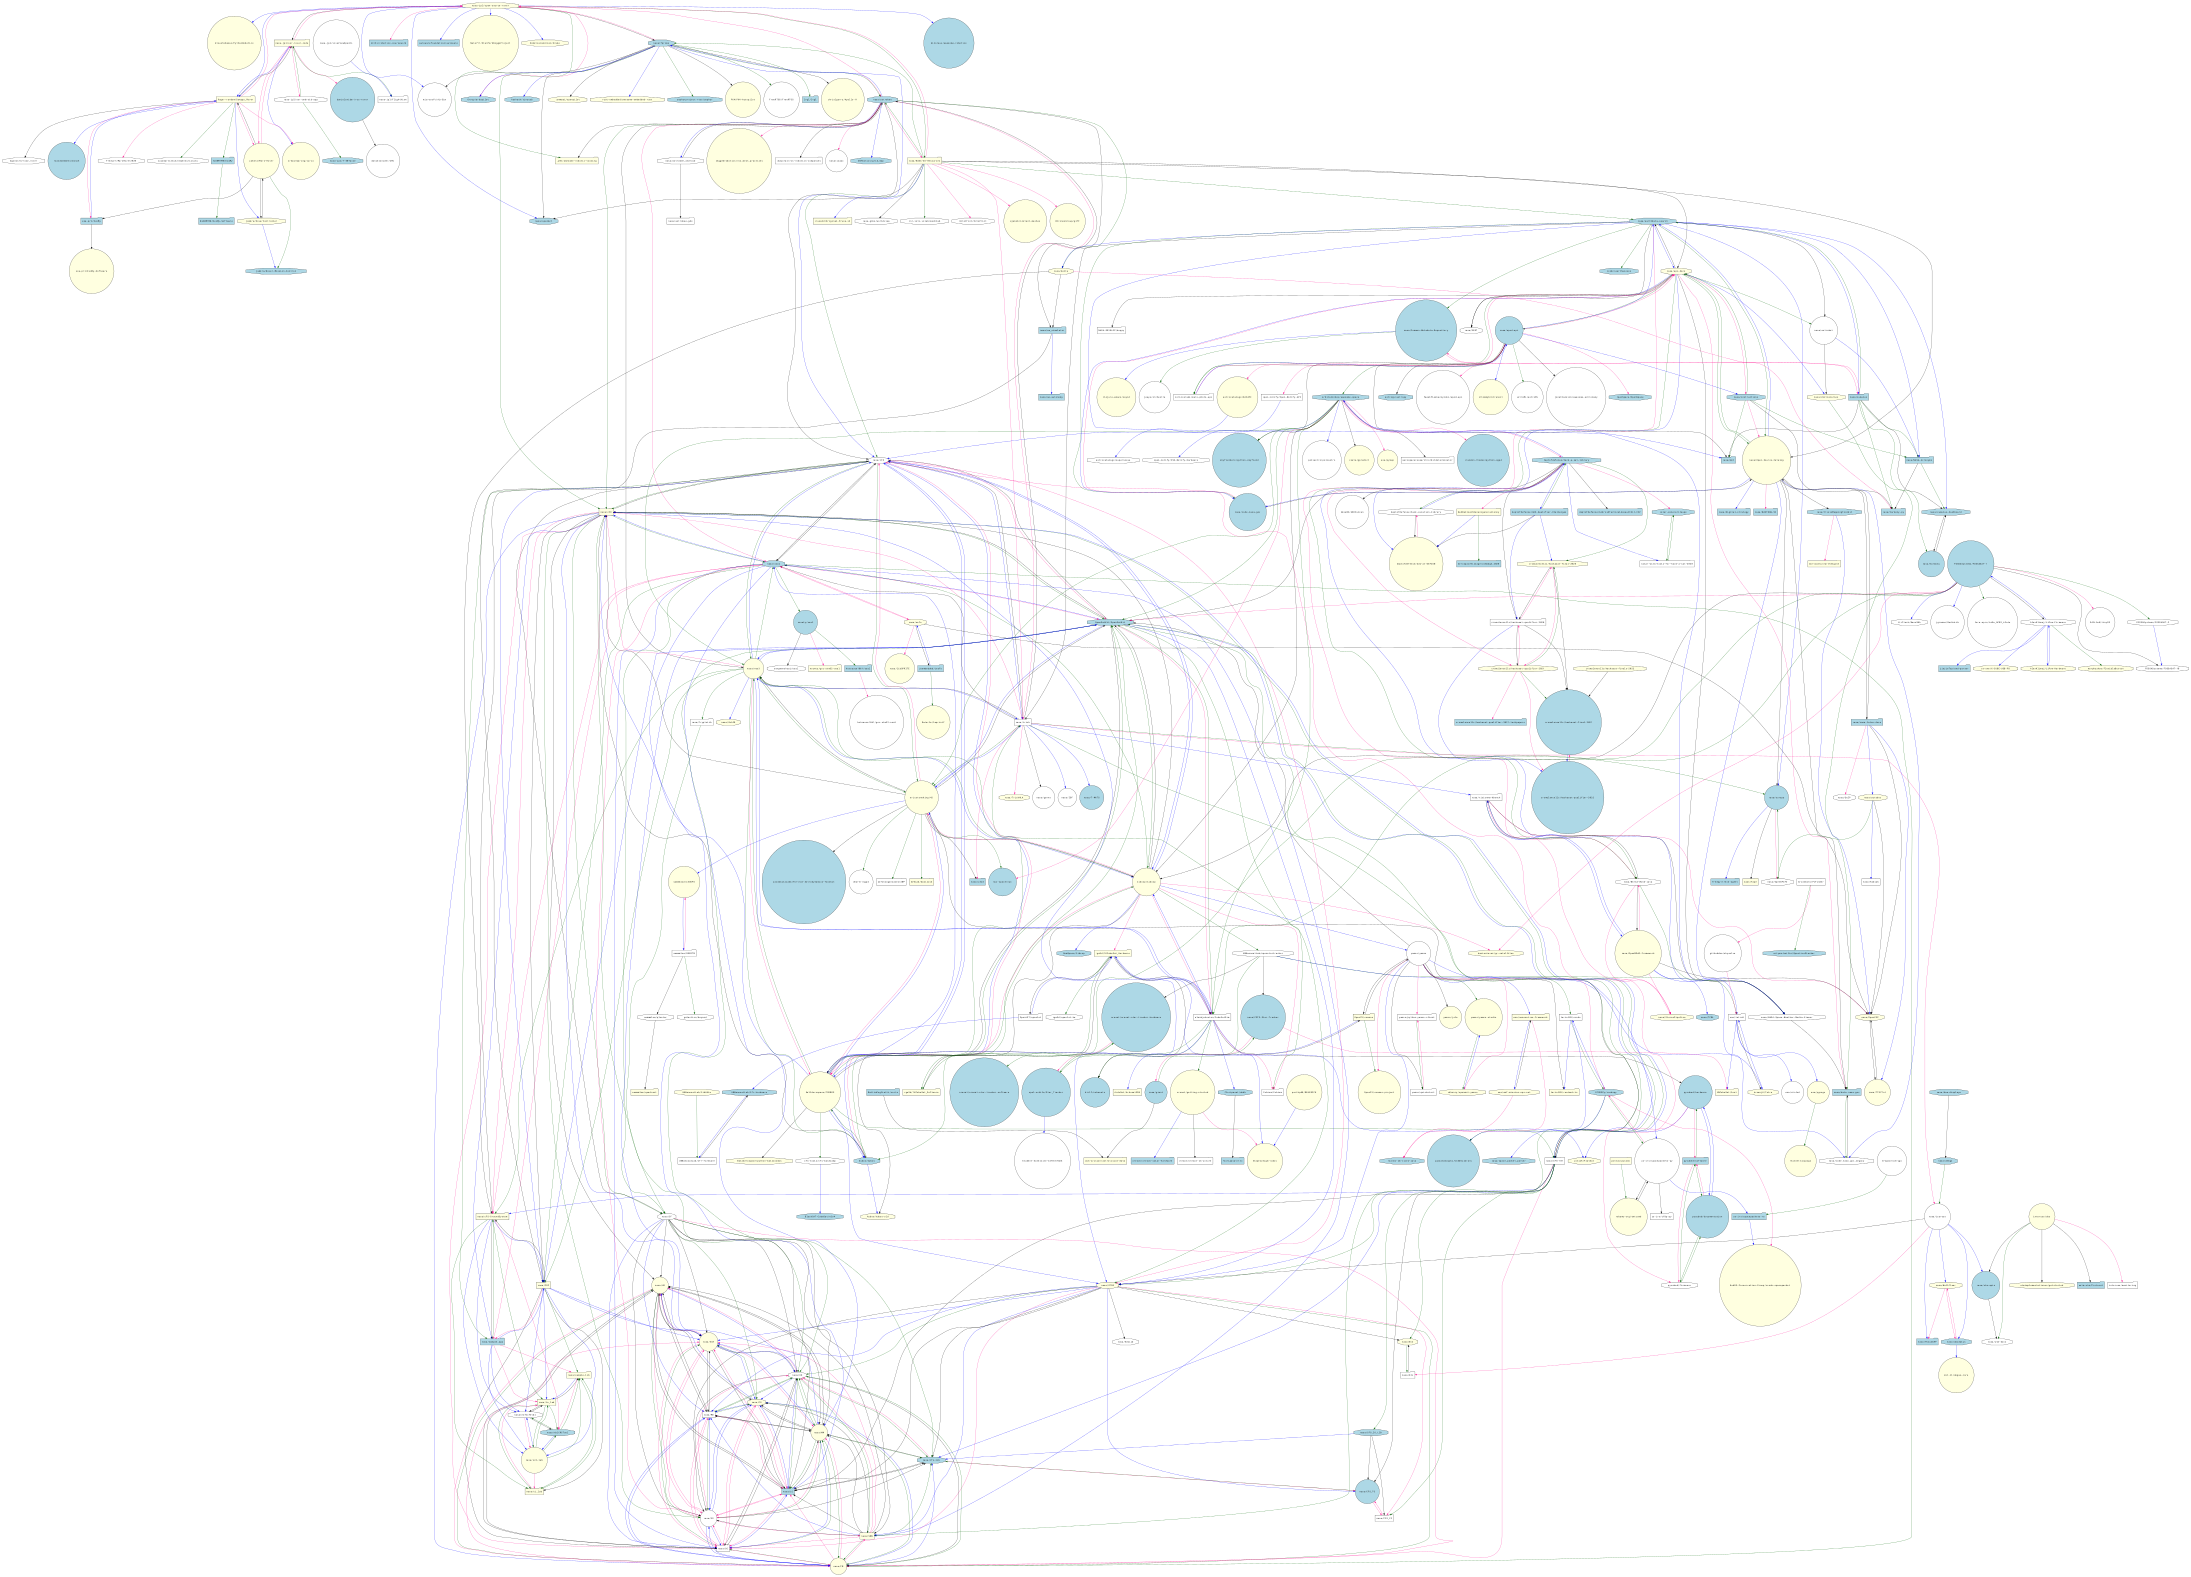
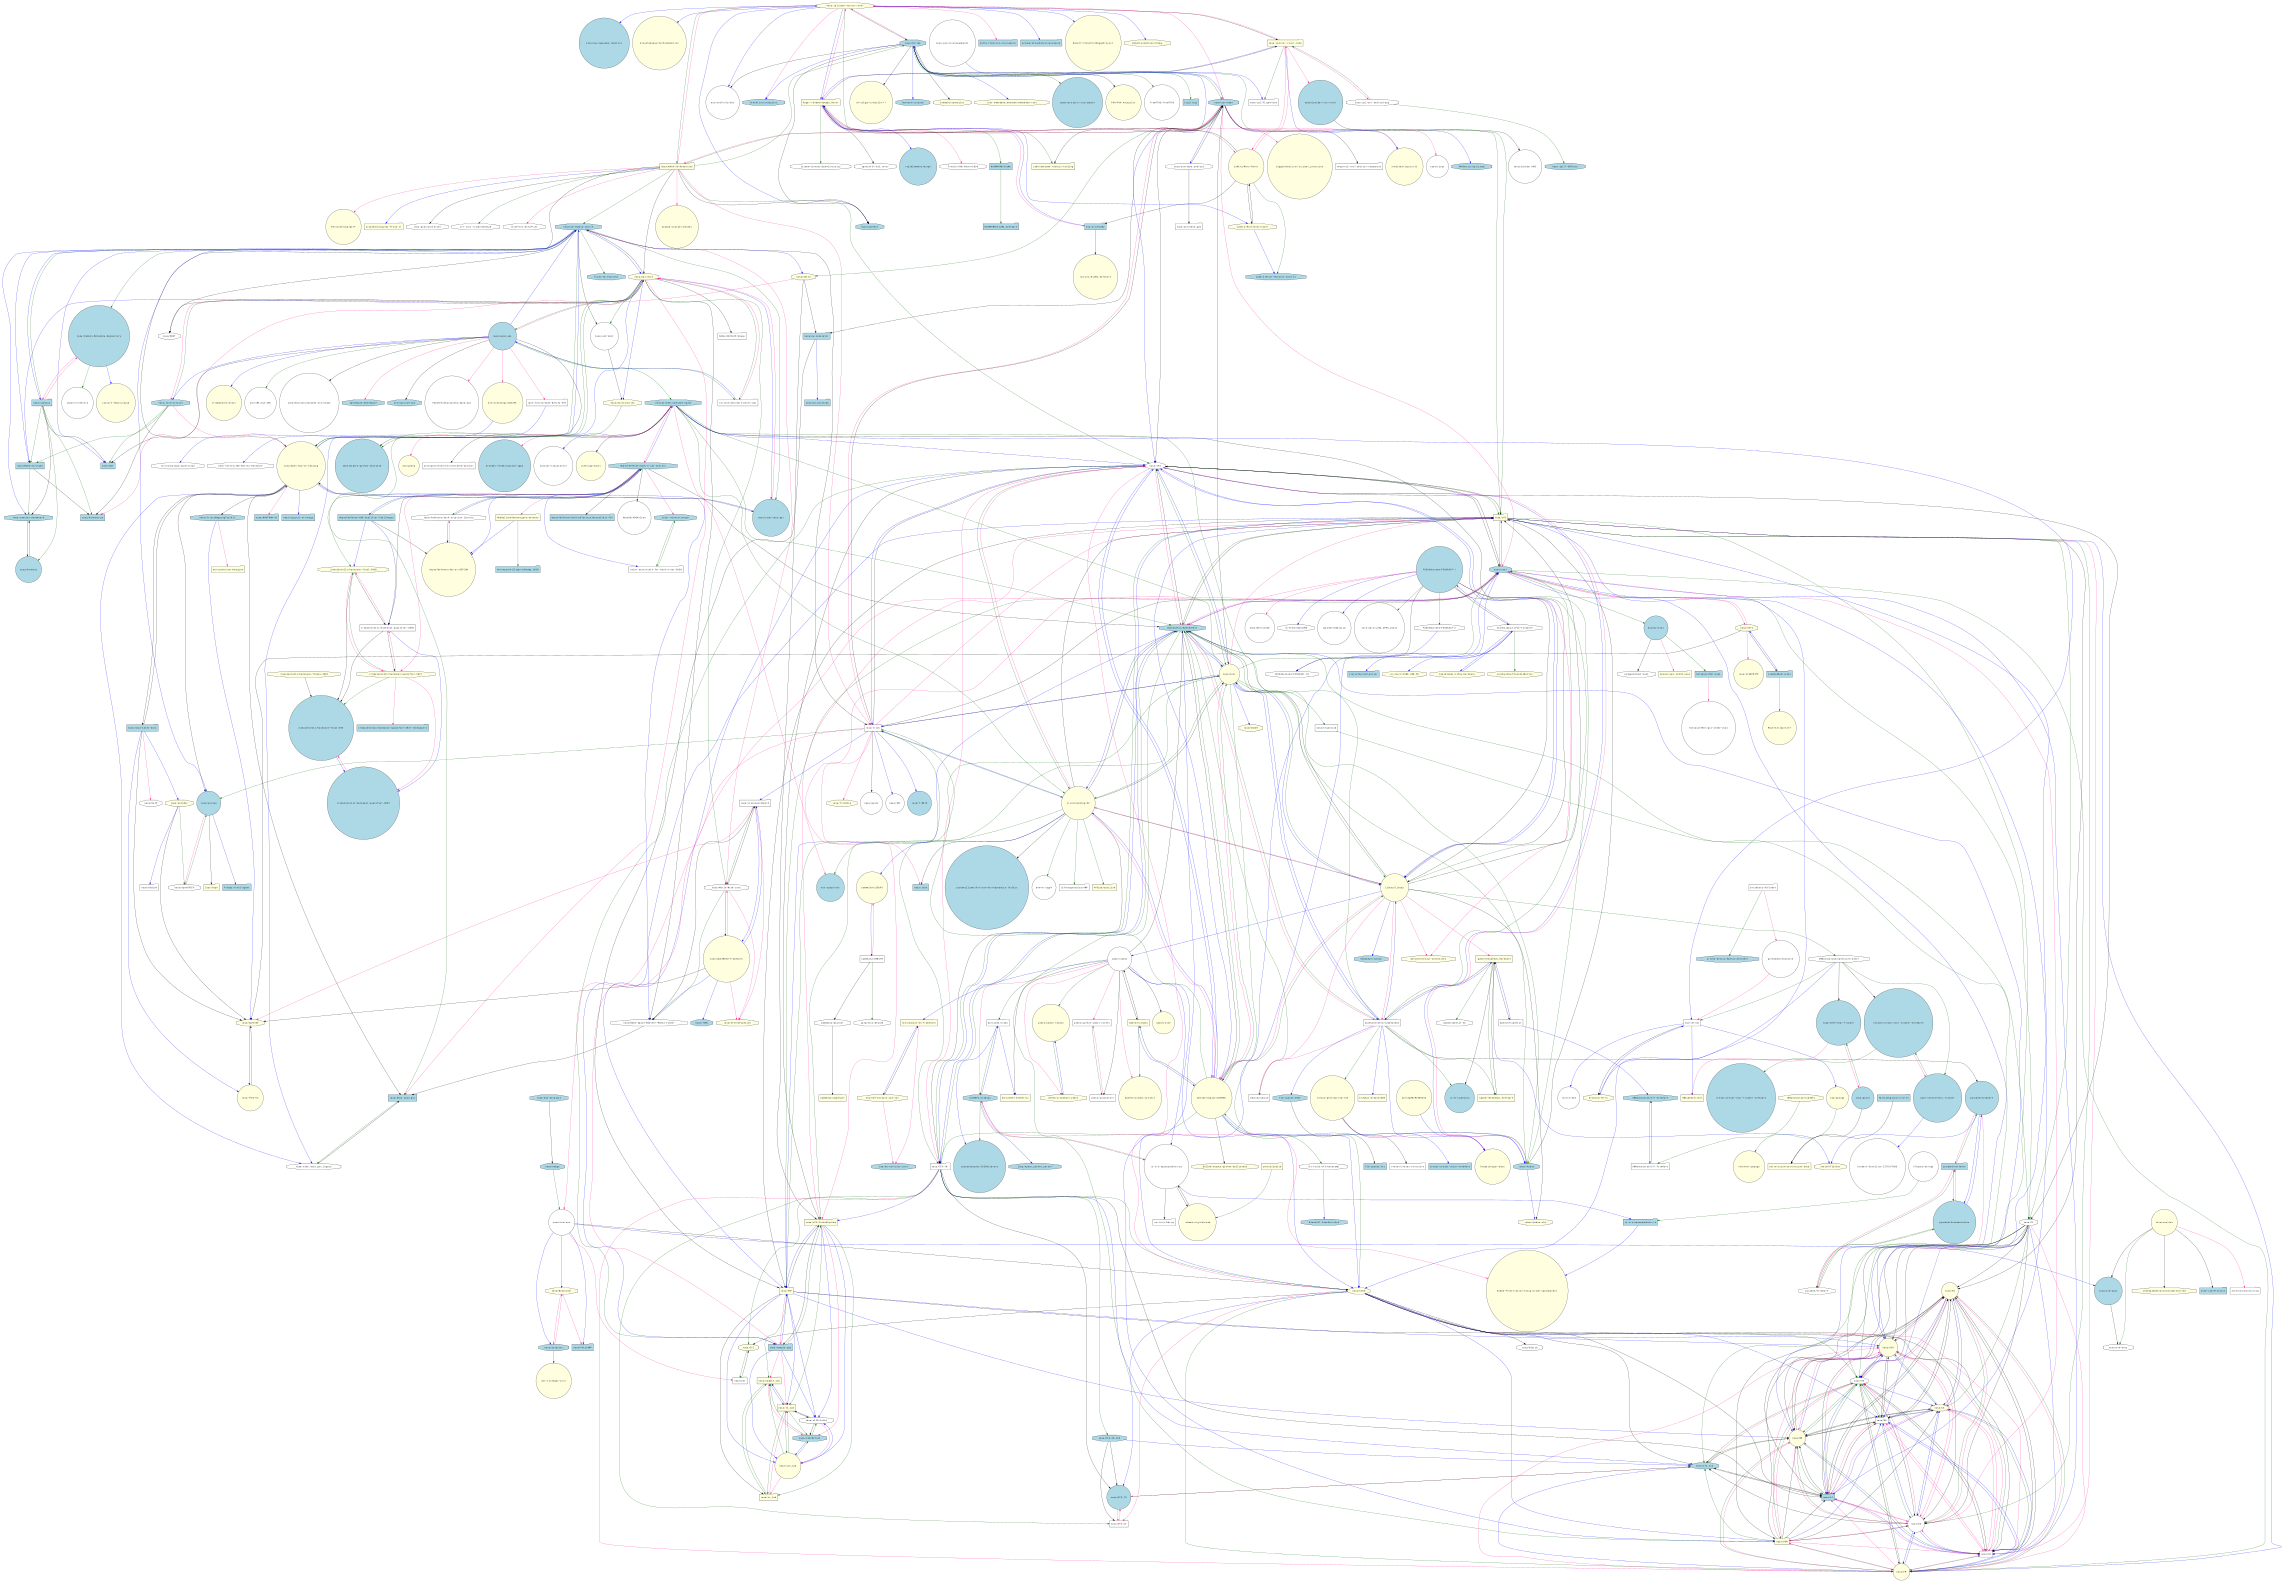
node "Group/ardupilot": label "Group/ardupilot" -> "ArduPilot/ardupilot"
node "zephyrproject-rtos/zephyr": shape octagon -> circle
edge "nasa/astrobot" -> "nasa/NASA-Acronyms": now "nasa/api-docs" -> "nasa/NASA-Acronyms"
